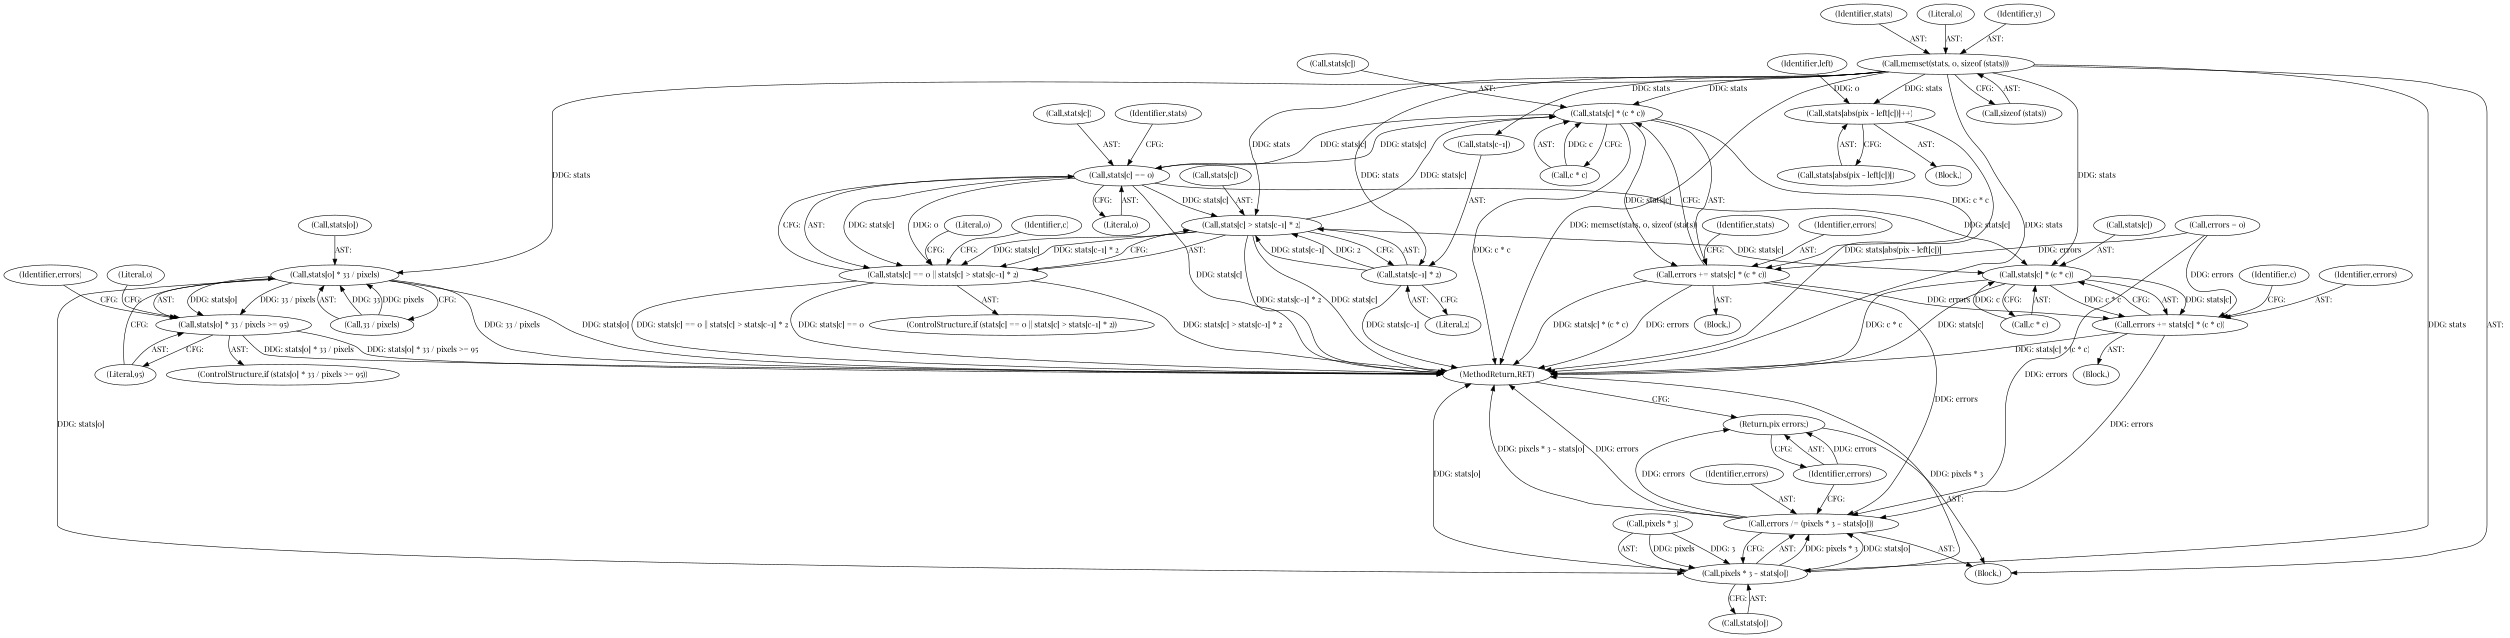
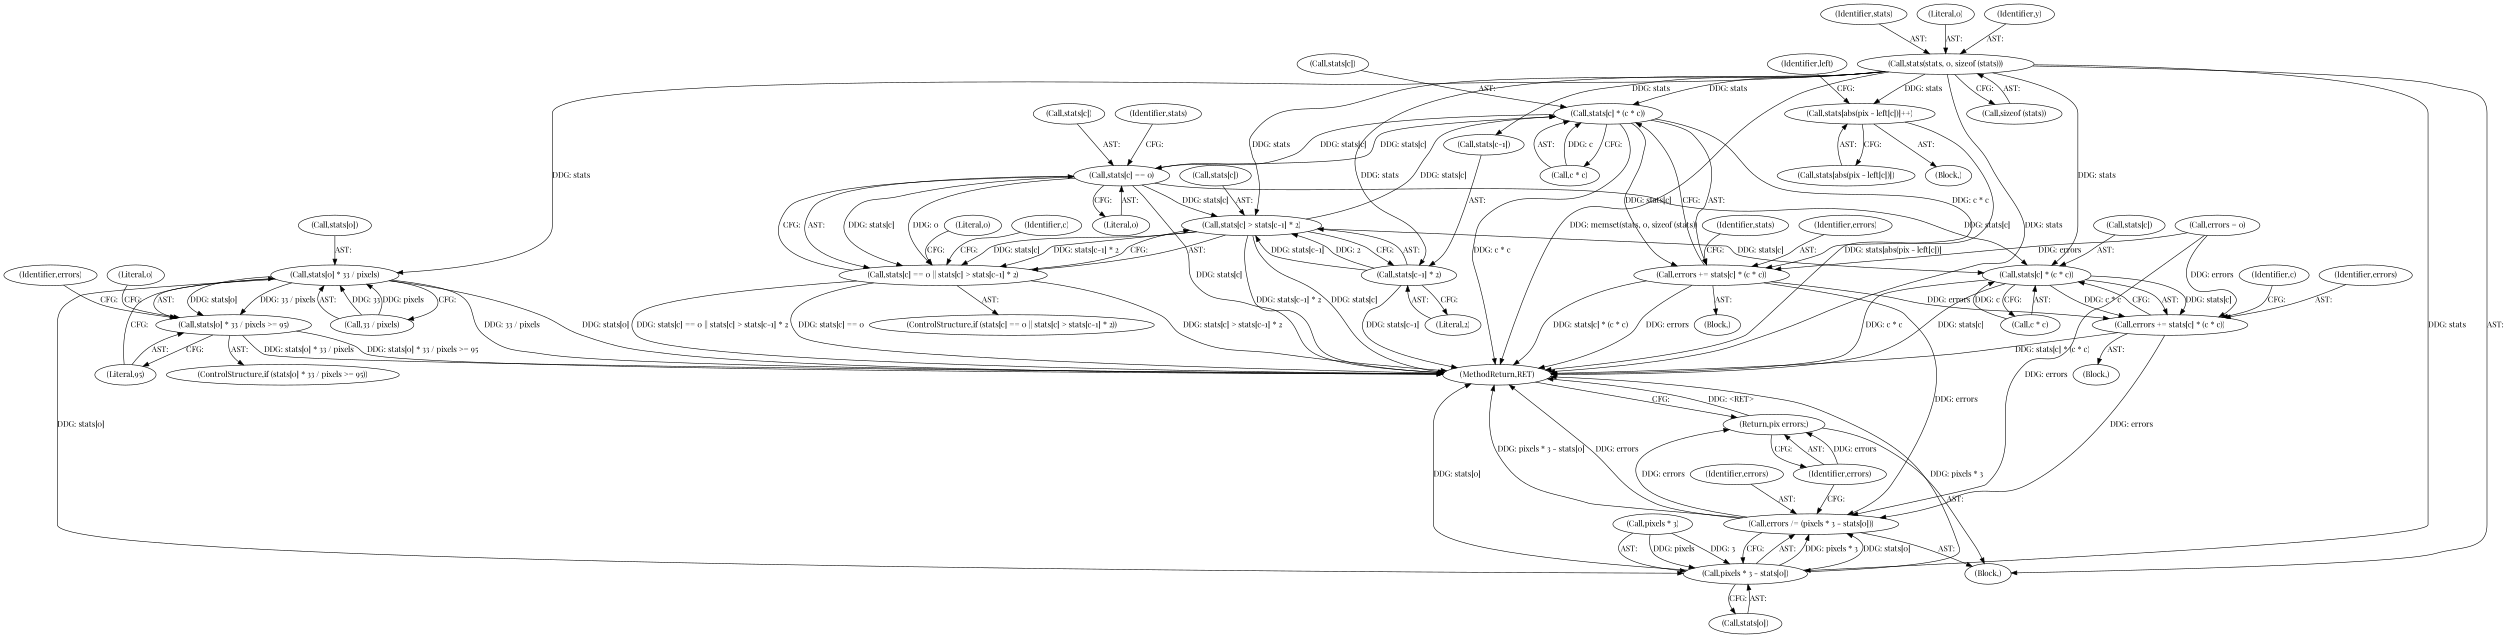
node "(Call,memset(stats, 0, sizeof (stats)))": label "(Call,memset(stats, 0, sizeof (stats)))" -> "(Call,stats(stats, 0, sizeof (stats)))"
edge "(Identifier,left)" -> "(Call,stats[abs(pix - left[c])]++)": label "DDG: 0" -> "CFG: "
edge "(Return,pix errors;)" -> "(MethodReturn,RET)": added, label "DDG: <RET>"
